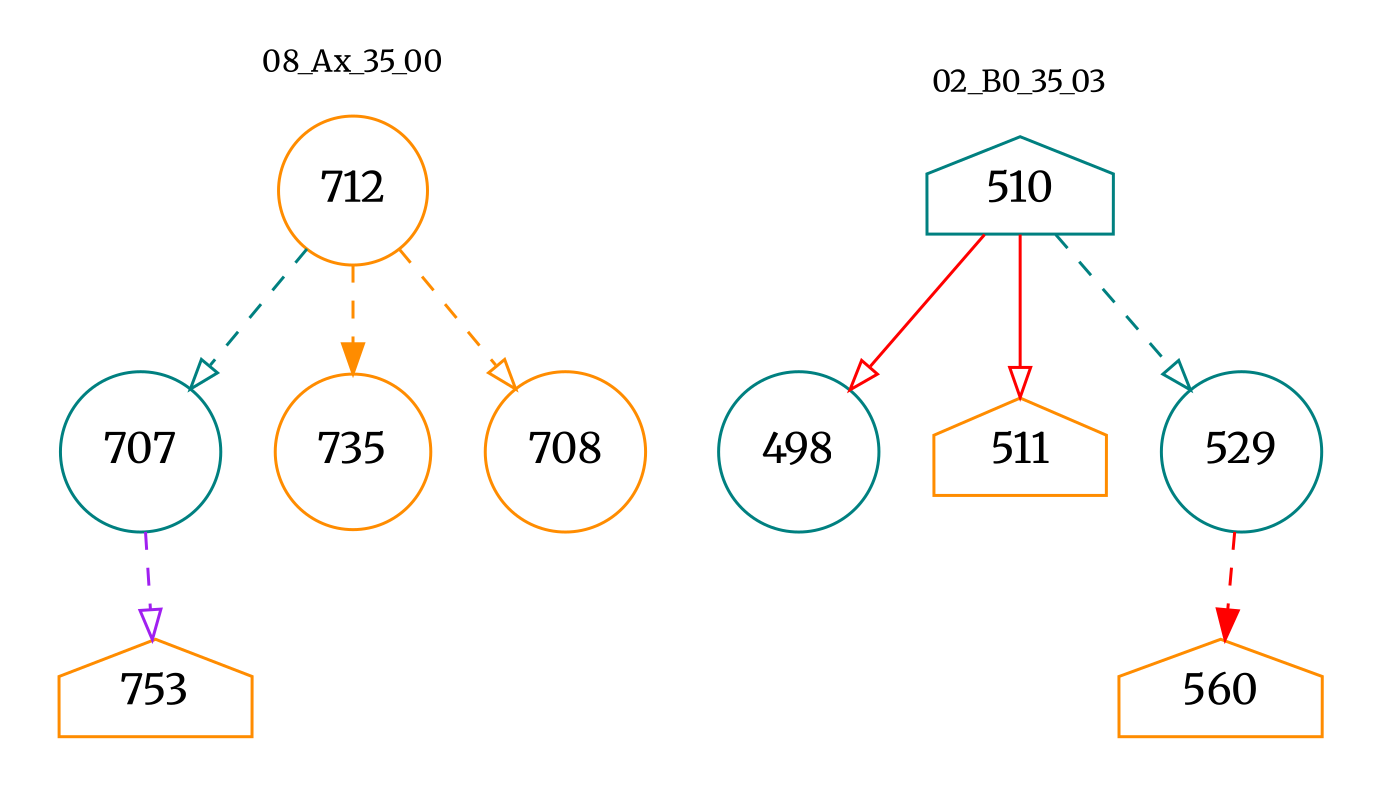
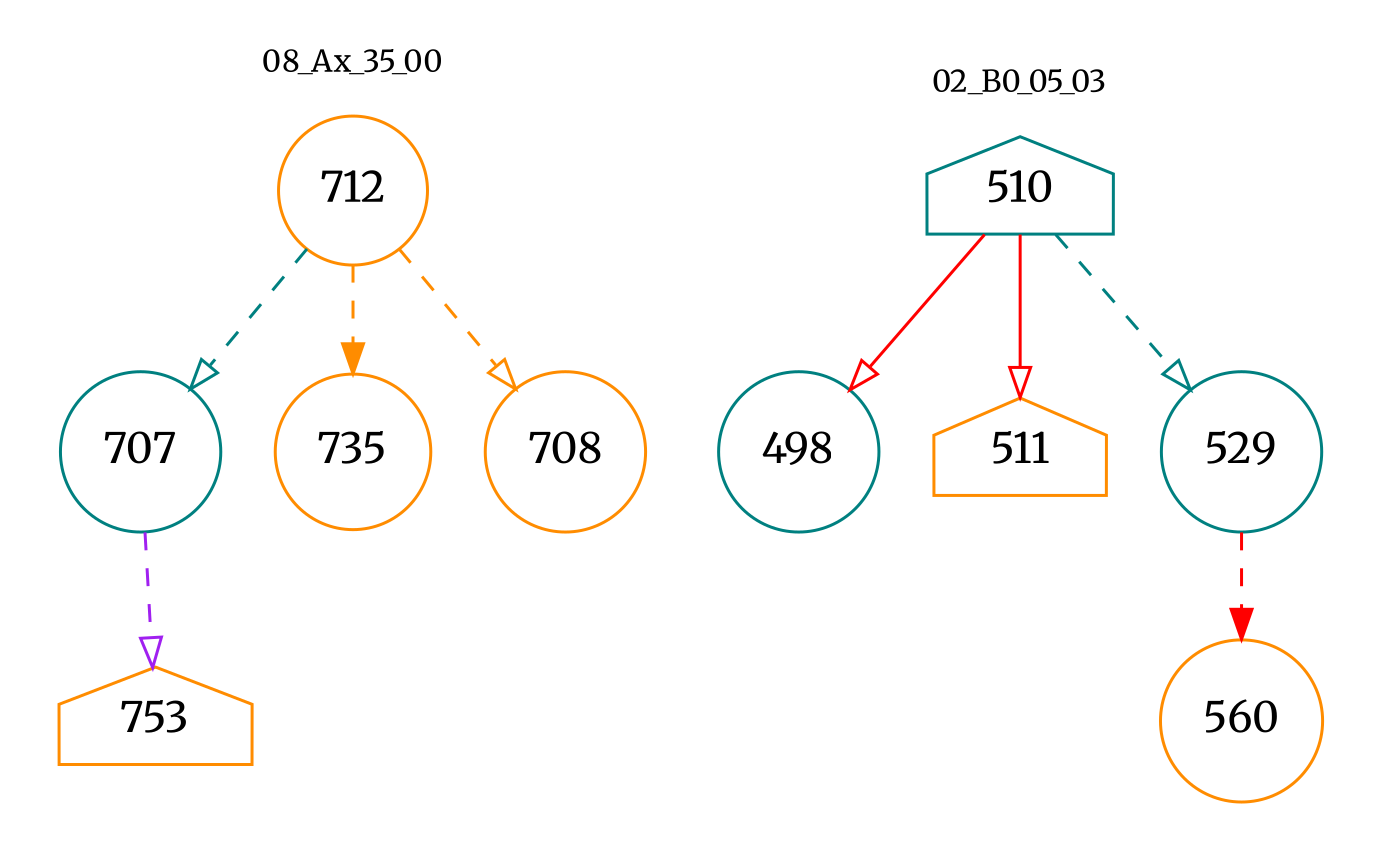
cluster "02_B0_35_03": label "02_B0_35_03" -> "02_B0_05_03"
node "560": shape house -> circle
